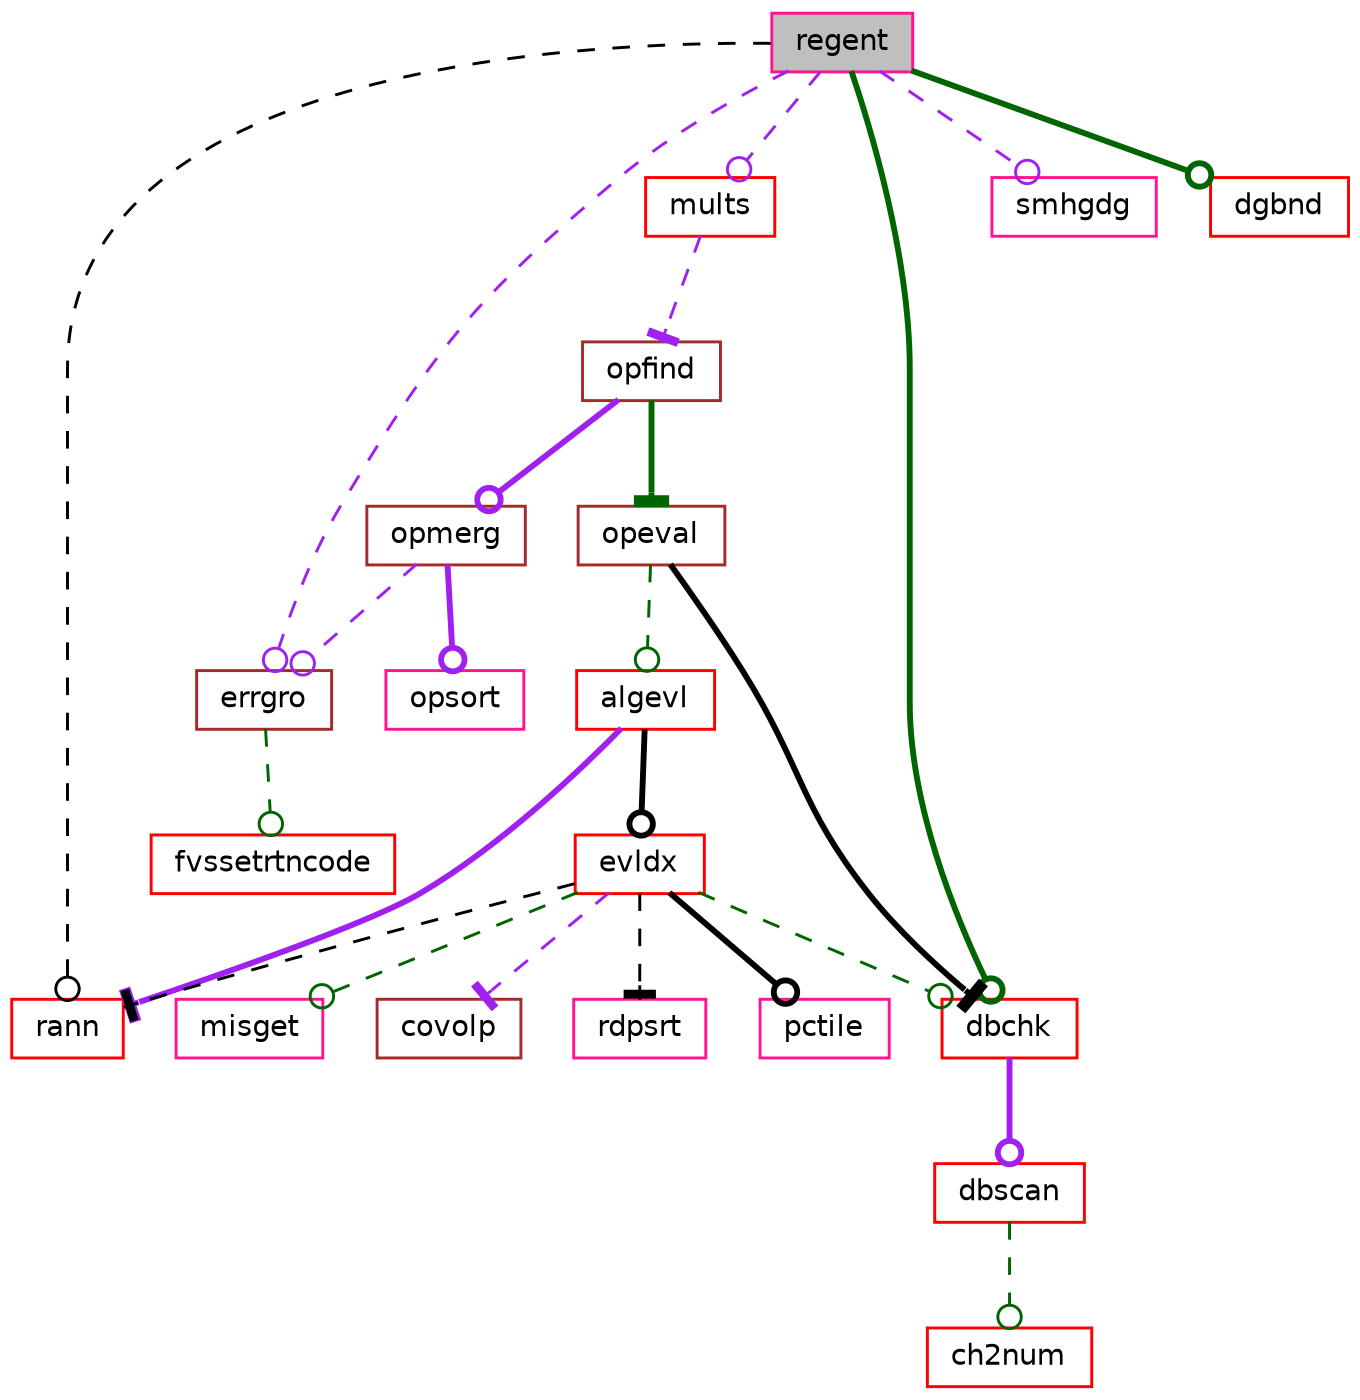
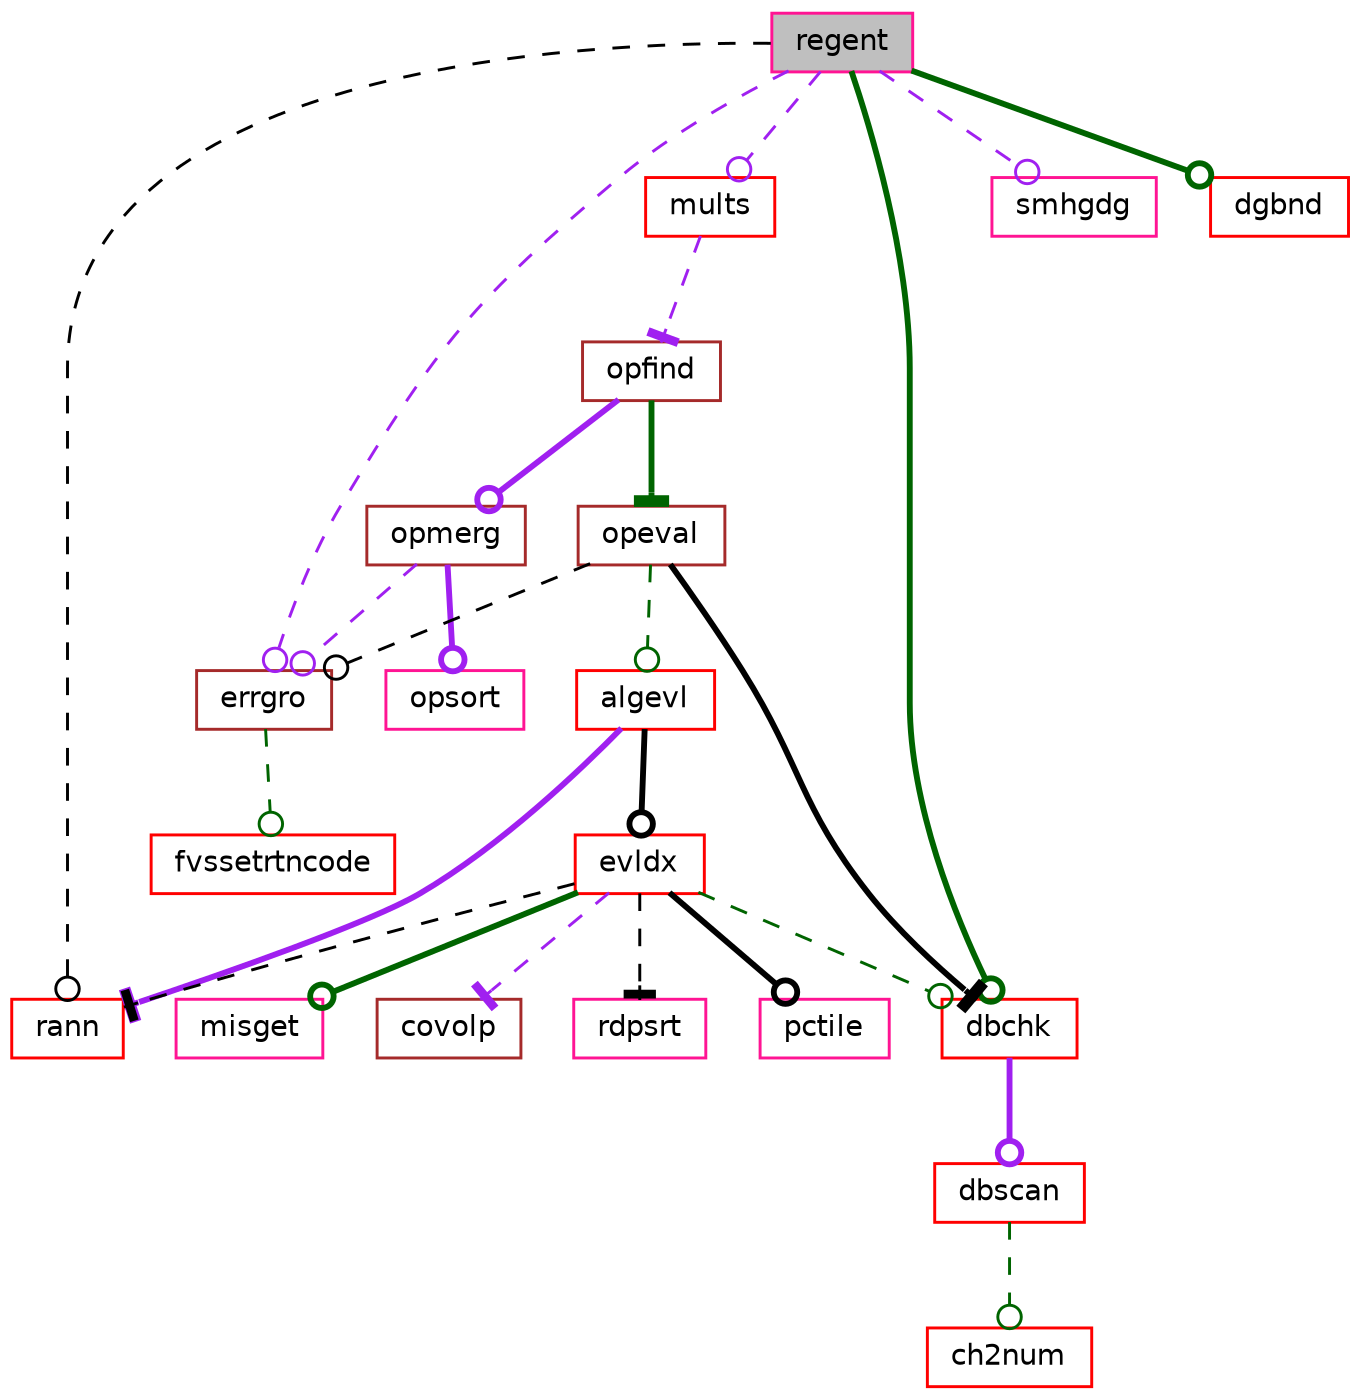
edge "opeval" -> "errgro": added
edge "evldx" -> "misget": style dashed -> bold
